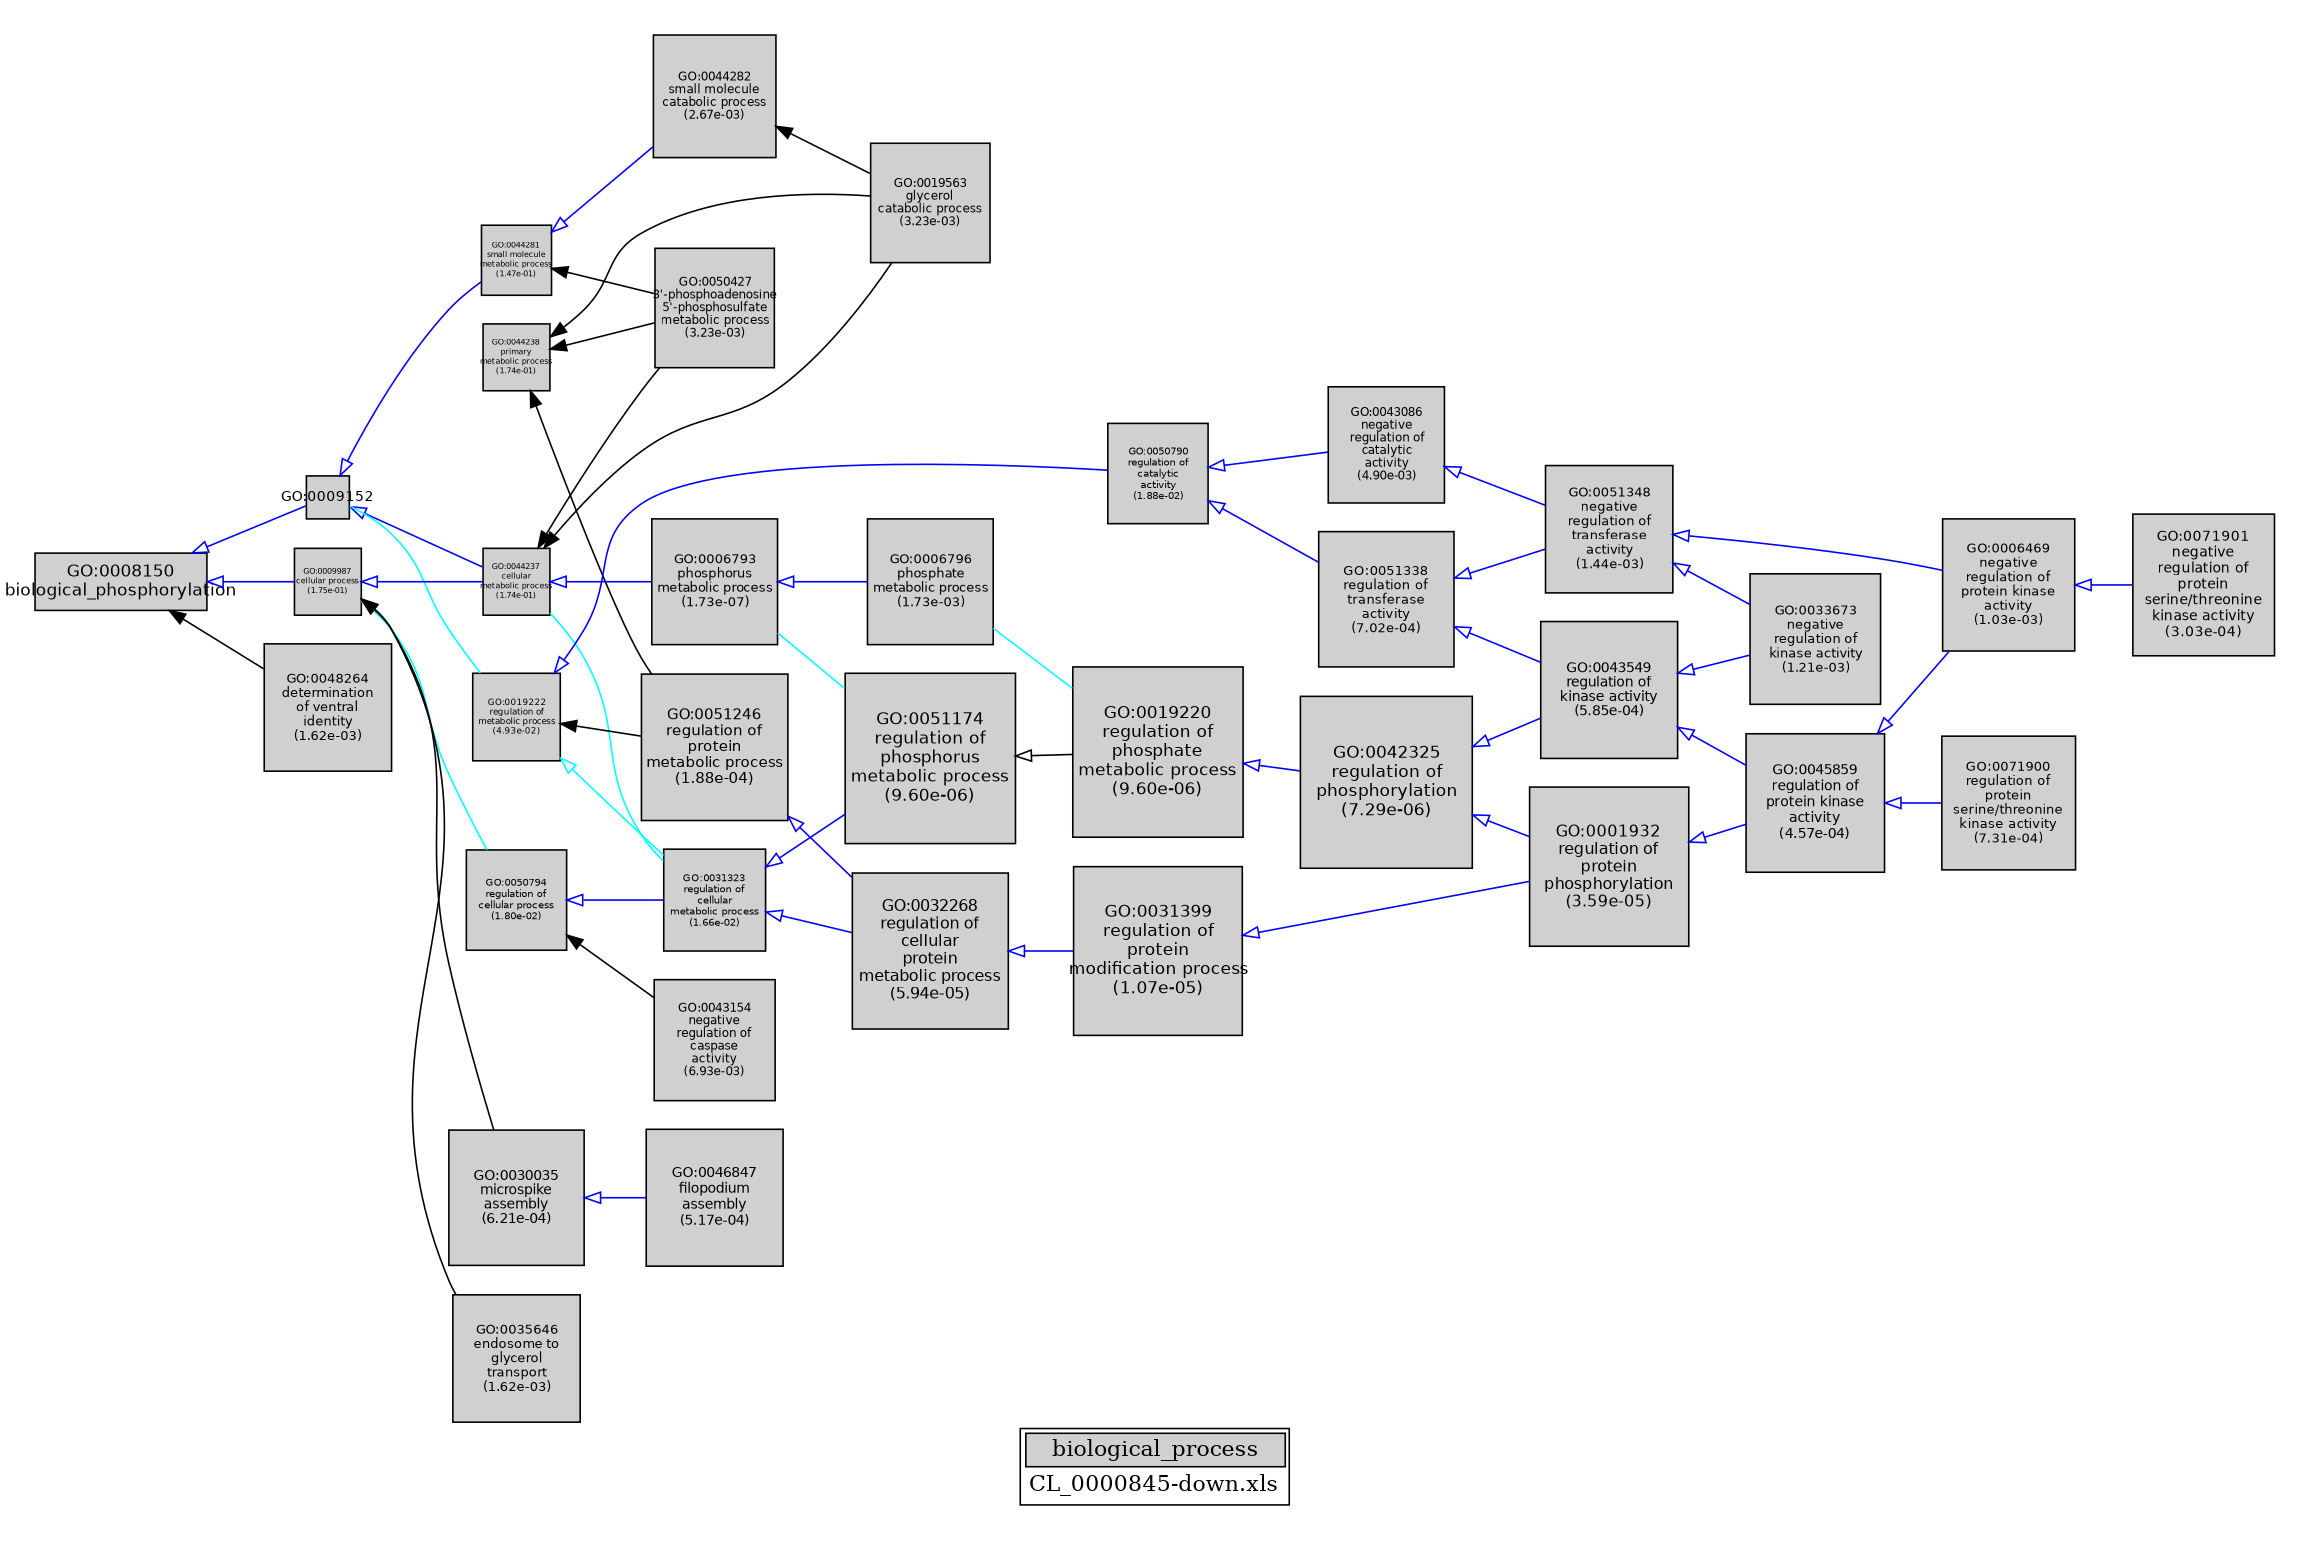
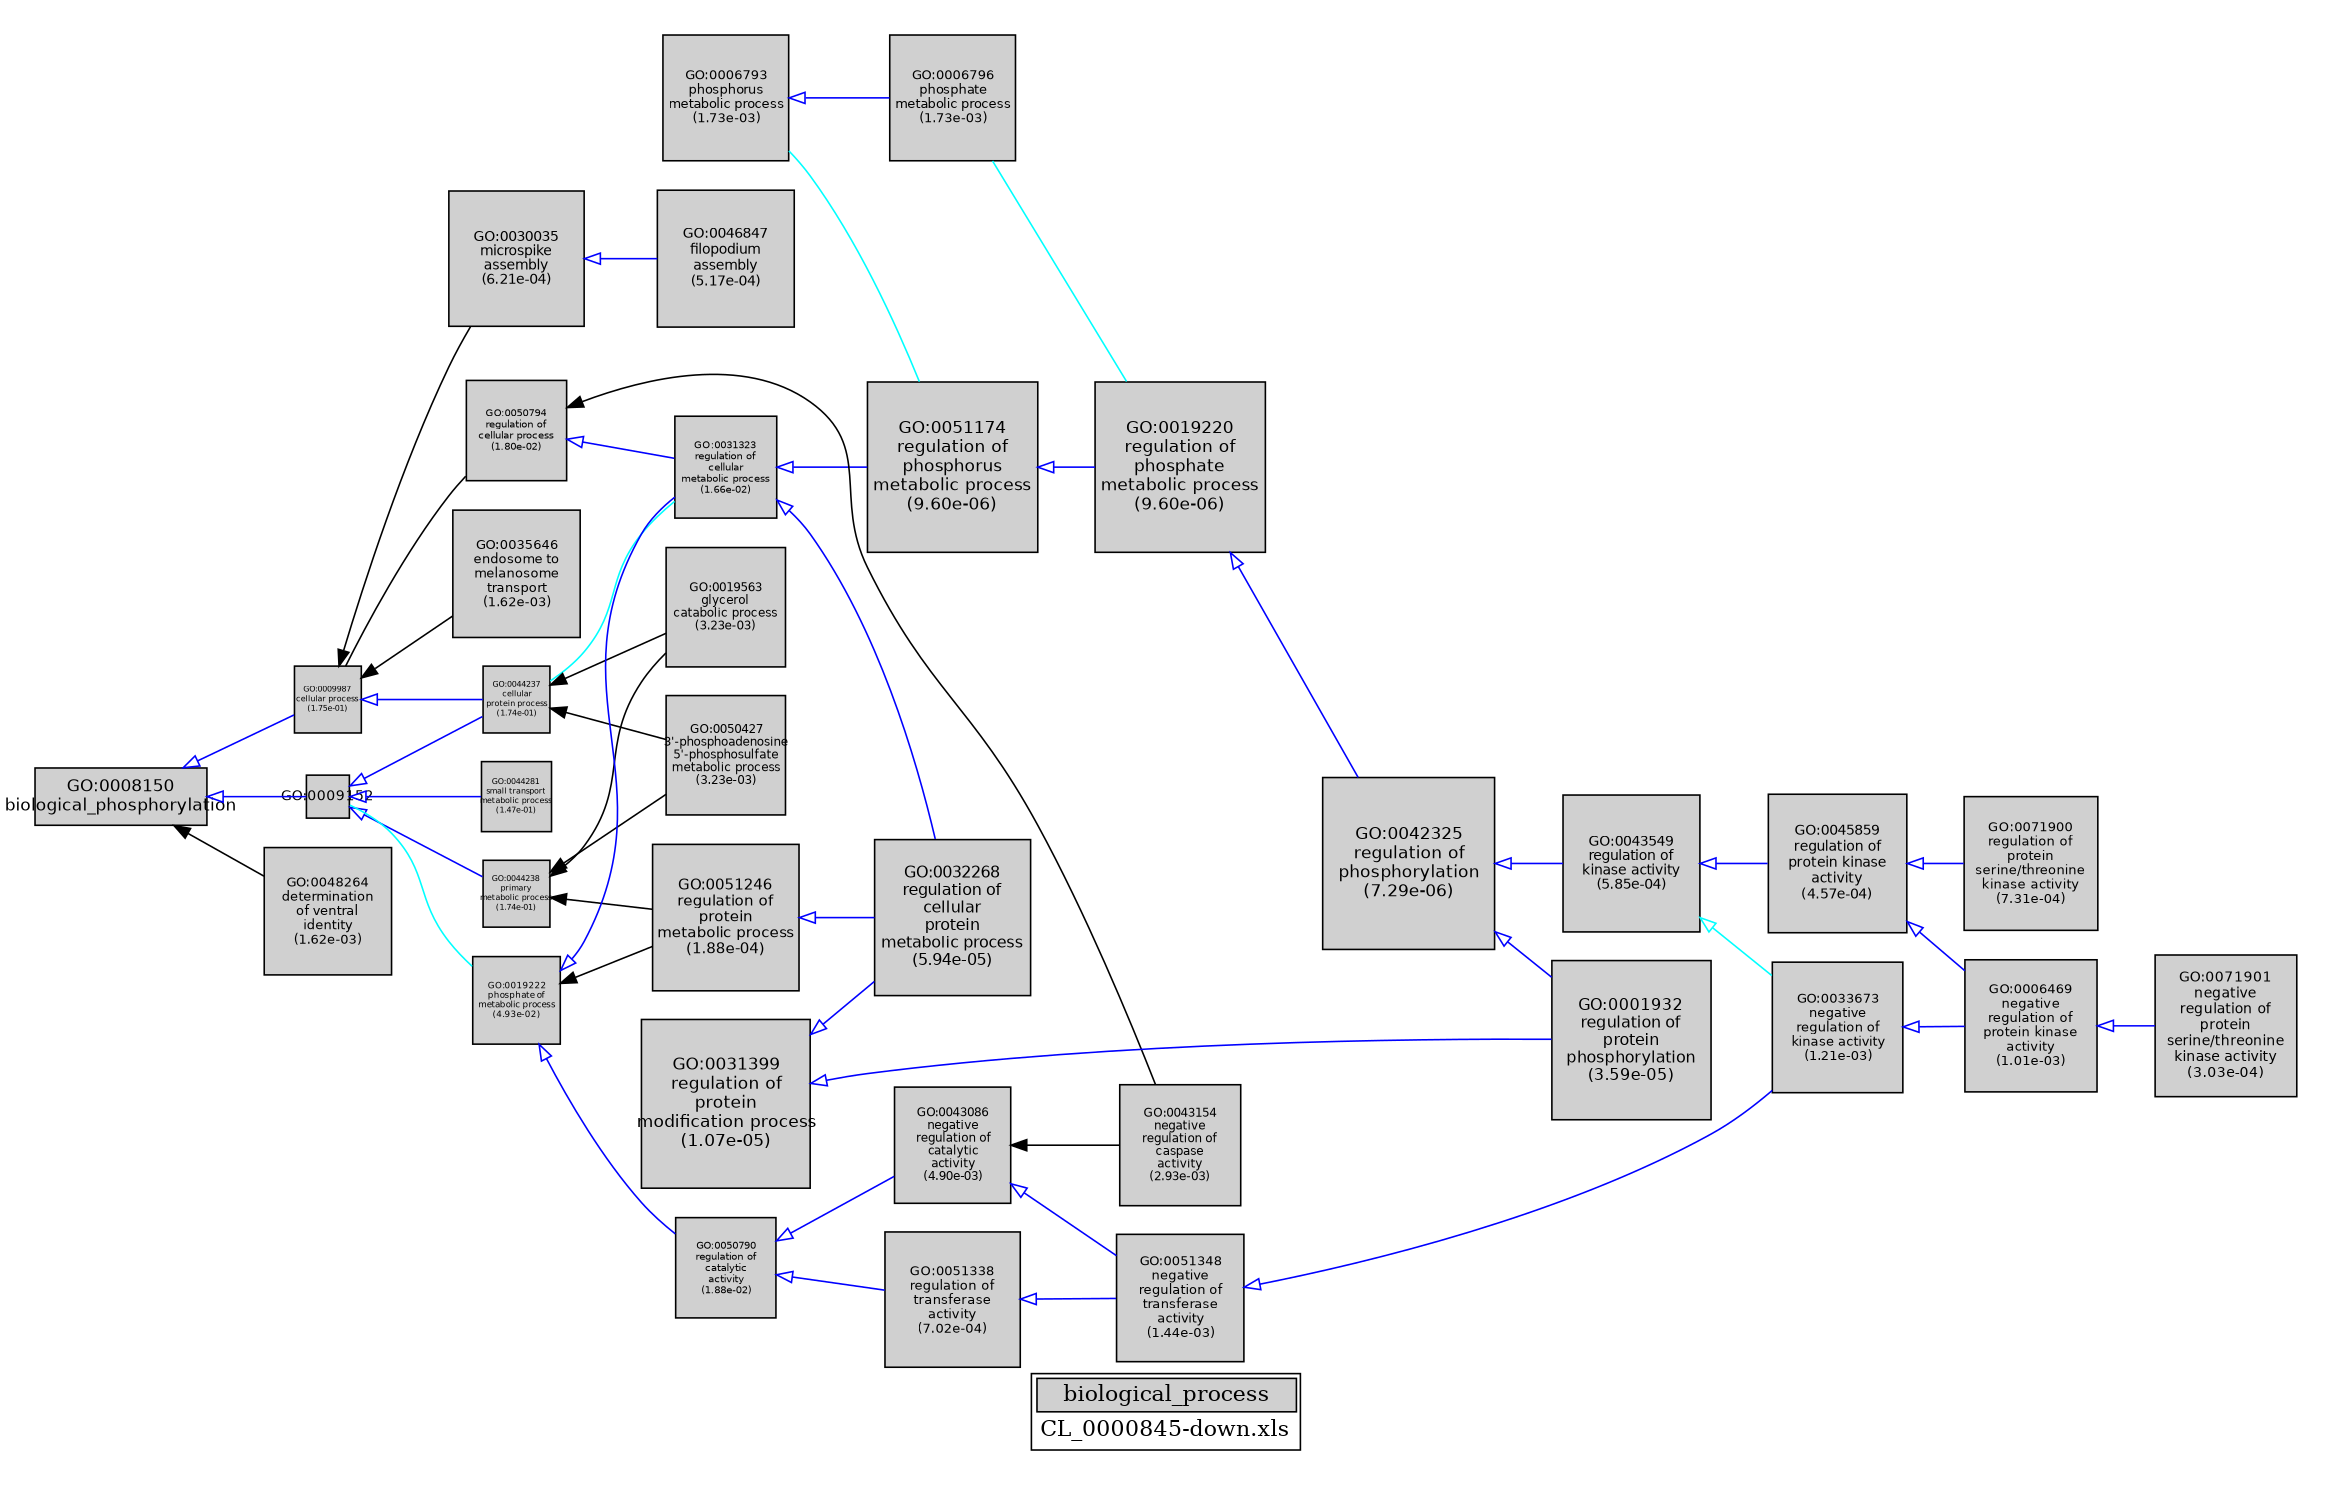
node "GO:0044282": removed
node "GO:0044281": text "small molecule" -> "small transport"
edge "GO:0050427" -> "GO:0044281": removed
edge "GO:0006469" -> "GO:0051348": now "GO:0006469" -> "GO:0033673"
edge "GO:0006793" -> "GO:0044237": removed
node "GO:0044237": text "metabolic process" -> "protein process"
node "GO:0006793": text "(1.73e-07)" -> "(1.73e-03)"
node "GO:0006469": text "(1.03e-03)" -> "(1.01e-03)"
edge "GO:0043549" -> "GO:0051338": removed
edge "GO:0033673" -> "GO:0043549": color blue -> cyan
node "GO:0019222": text "regulation of" -> "phosphate of"
edge "GO:0019220" -> "GO:0051174": color black -> blue
edge "GO:0009987" -- "GO:0050794": color cyan -> black
edge "GO:0031323" -> "GO:0019222": color cyan -> blue
edge "GO:0045859" -> "GO:0001932": removed
edge "GO:0044238" -> "GO:0009152": added
edge "GO:0031399" -> "GO:0032268": reversed
node "GO:0043154": text "(6.93e-03)" -> "(2.93e-03)"
edge "GO:0043154" -> "GO:0043086": added
node "GO:0035646": text "glycerol" -> "melanosome"
